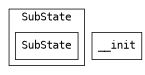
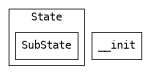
cluster "SubState": label "SubState" -> "State"
